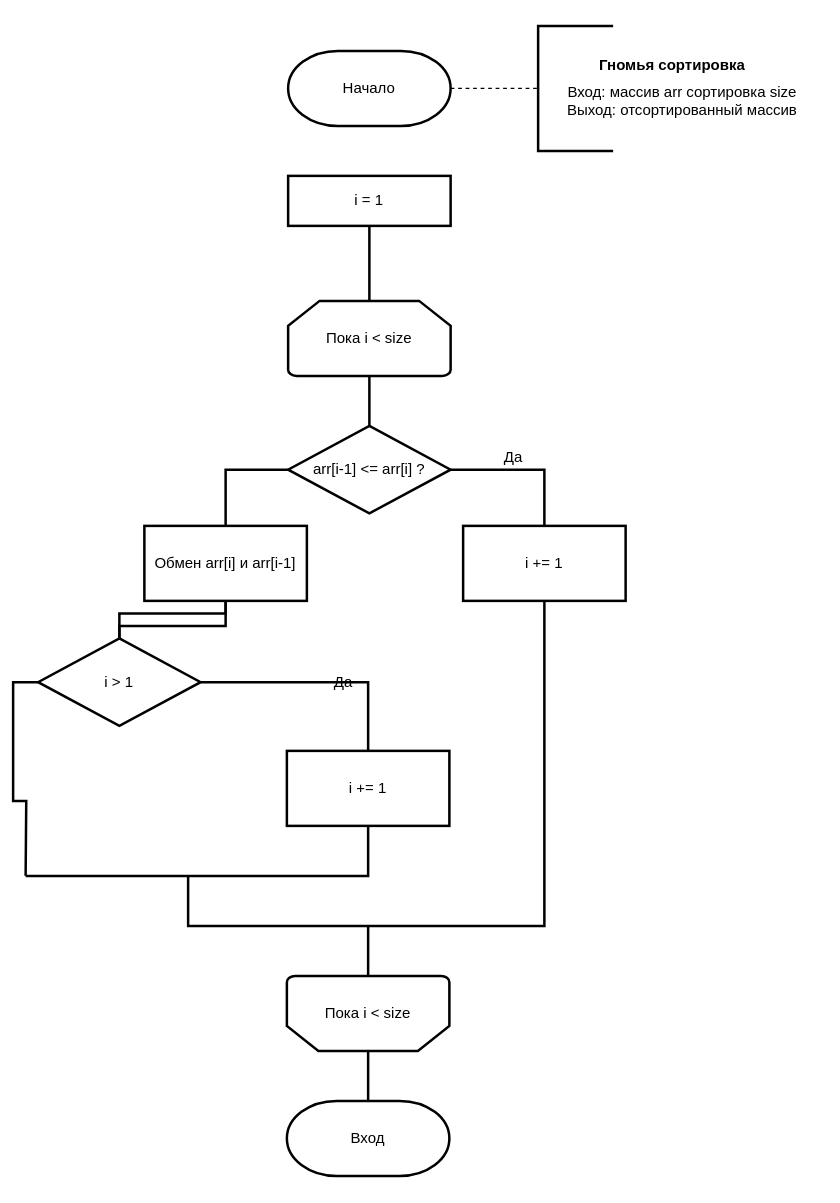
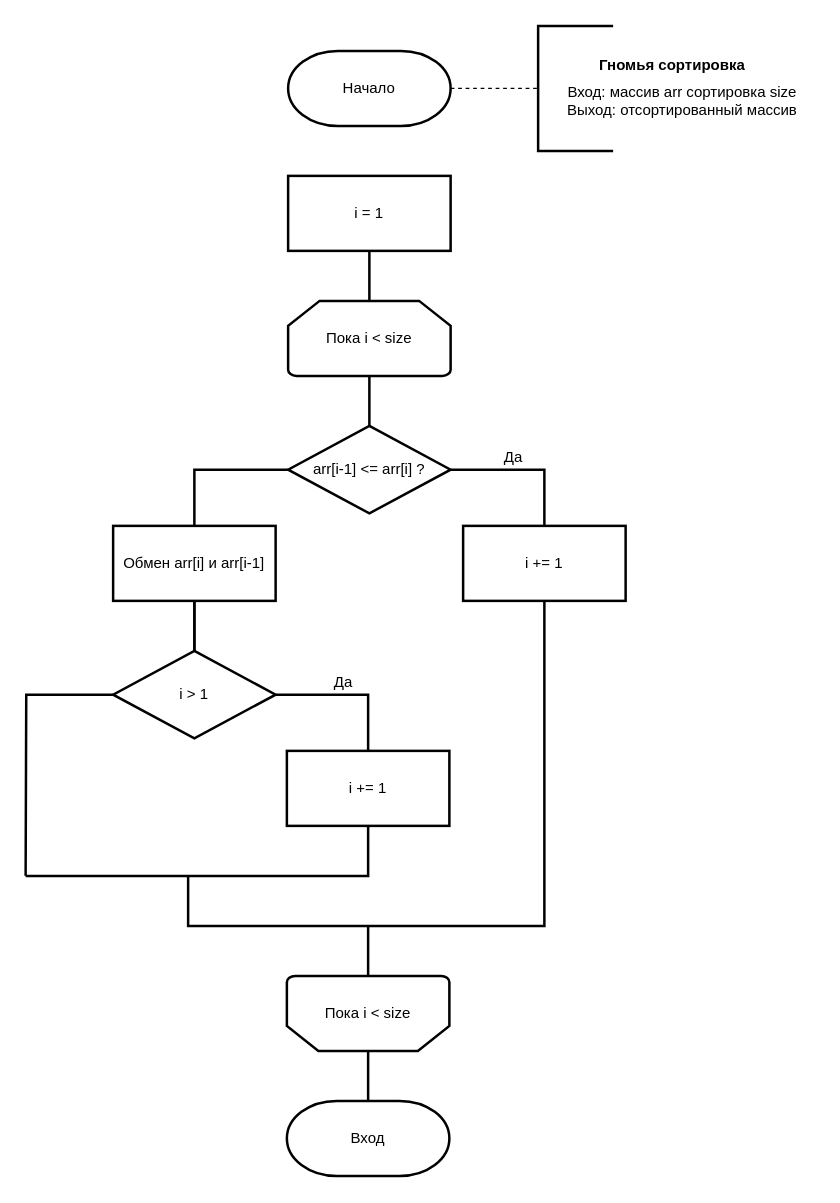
node "i = 1": size 163x50 -> 163x75
node "Обмен arr[i] и arr[i-1]": moved (226, 563) -> (194, 563)
node "i > 1": moved (119, 682) -> (194, 694)
